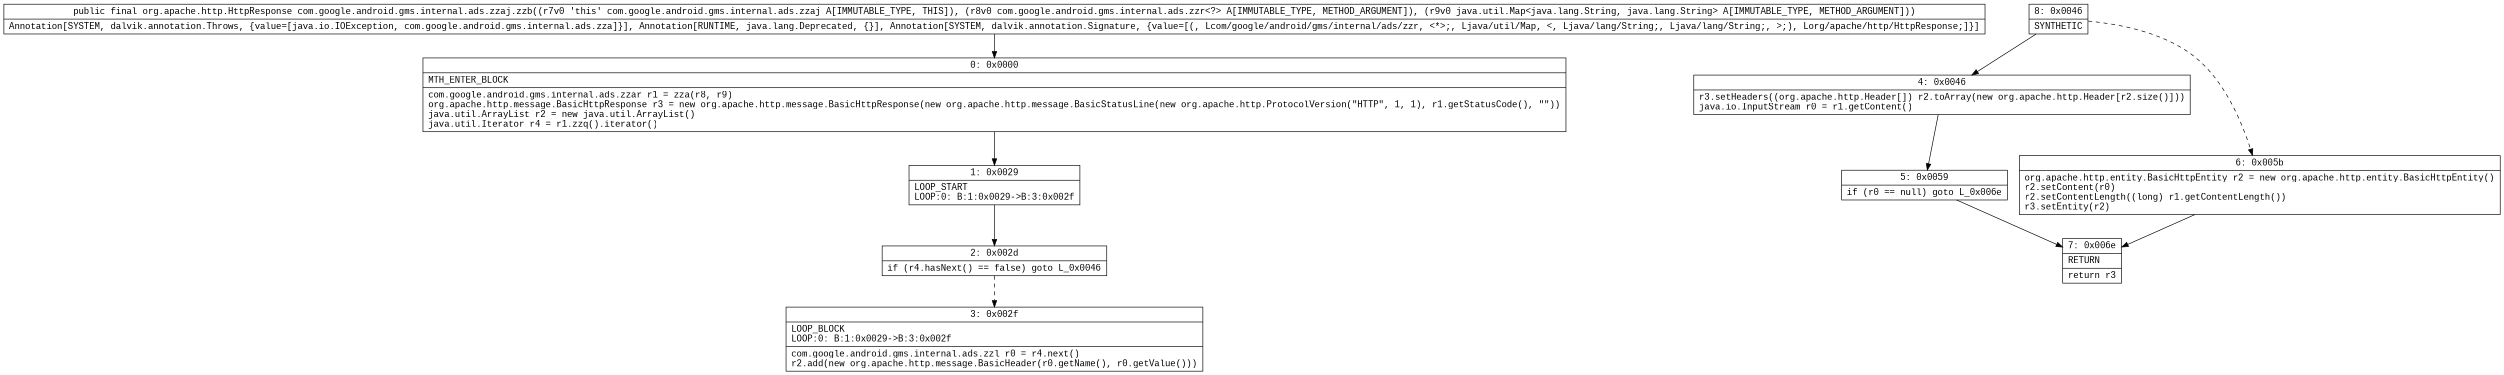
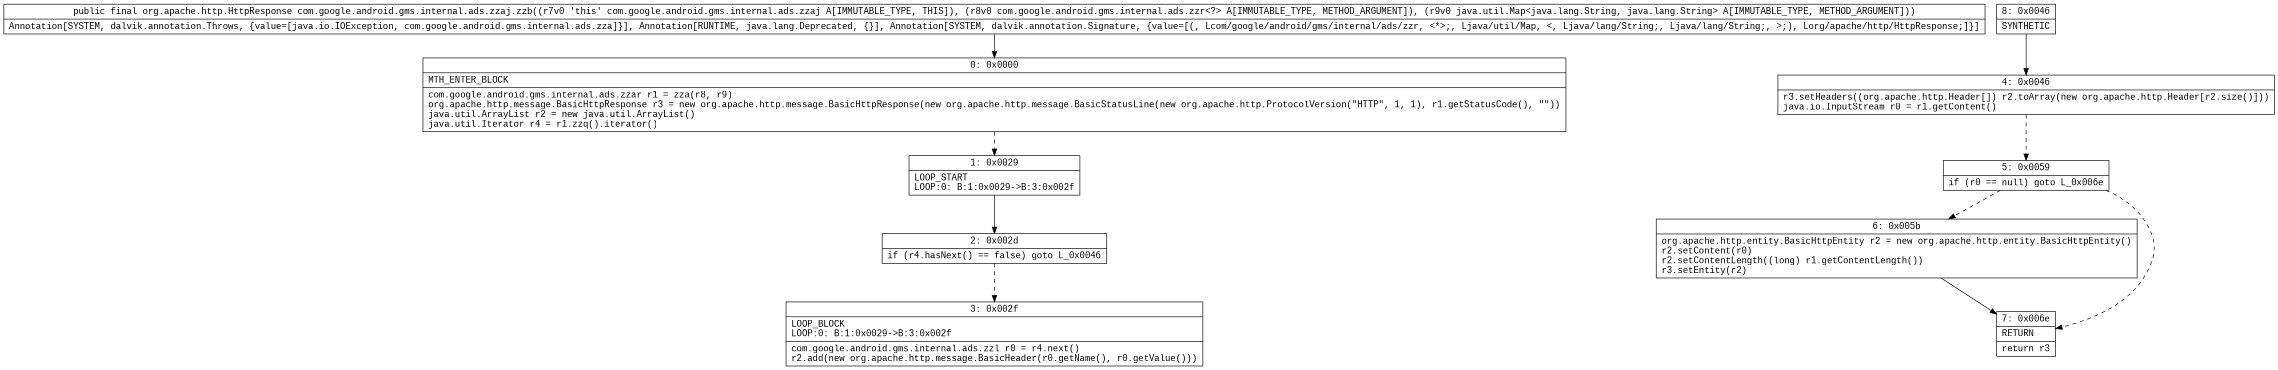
edge "8: 0x0046" -> "6: 0x005b": now "5: 0x0059" -> "6: 0x005b"
edge "4: 0x0046" -> "5: 0x0059": style solid -> dashed
edge "0: 0x0000" -> "1: 0x0029": style solid -> dashed
edge "5: 0x0059" -> "7: 0x006e": style solid -> dashed
